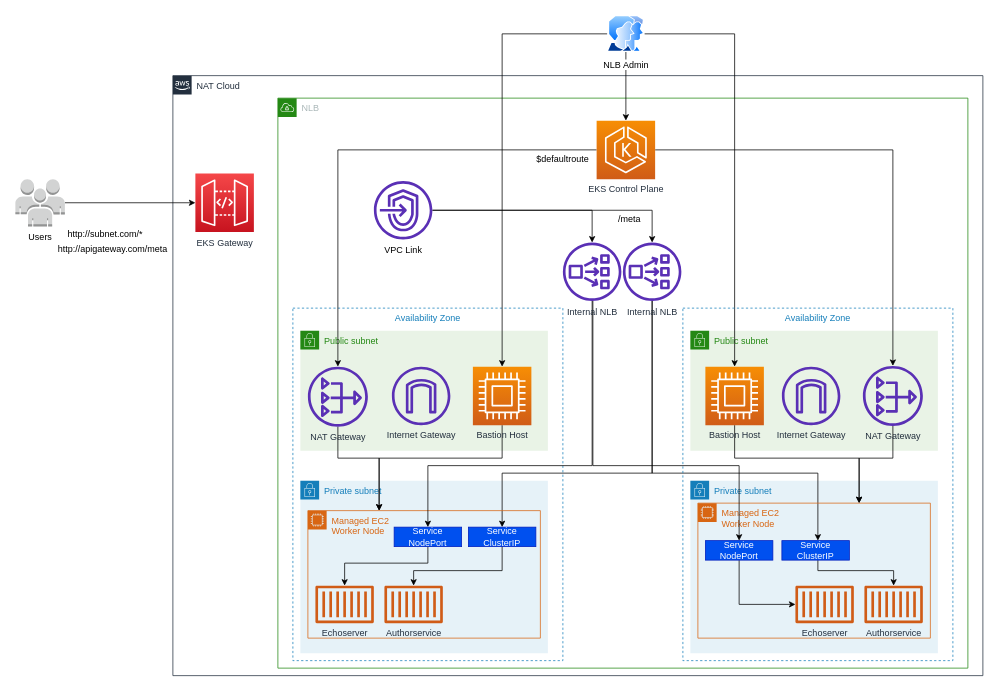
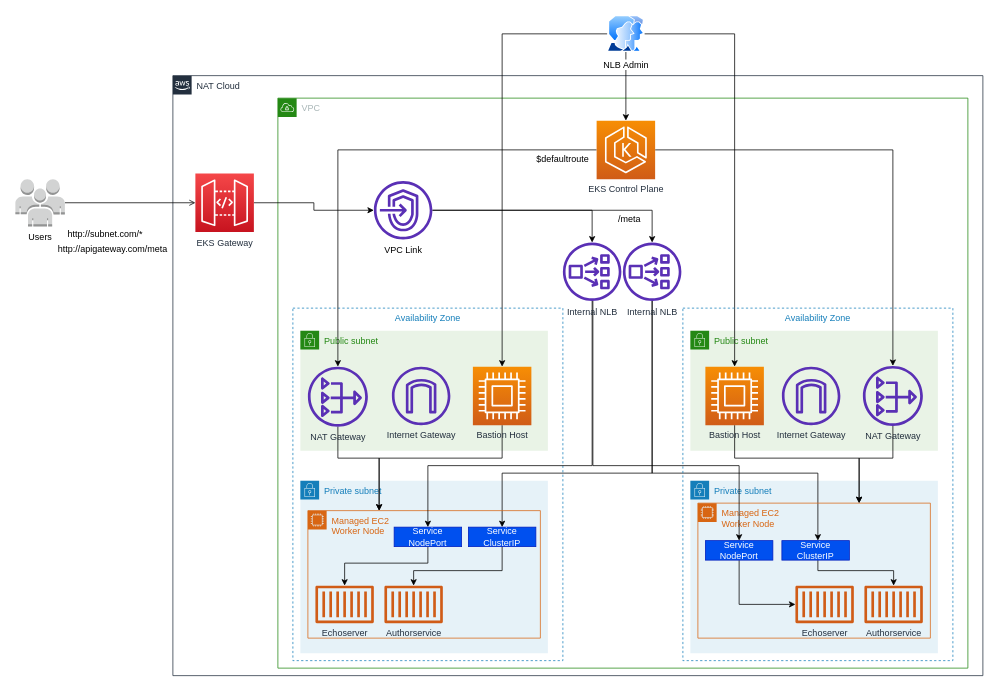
node "NLB": label "NLB" -> "VPC"
edge "Users" -> "EKS Gateway": arrowhead classic -> open
edge "EKS Gateway" -> "VPC Link": added
